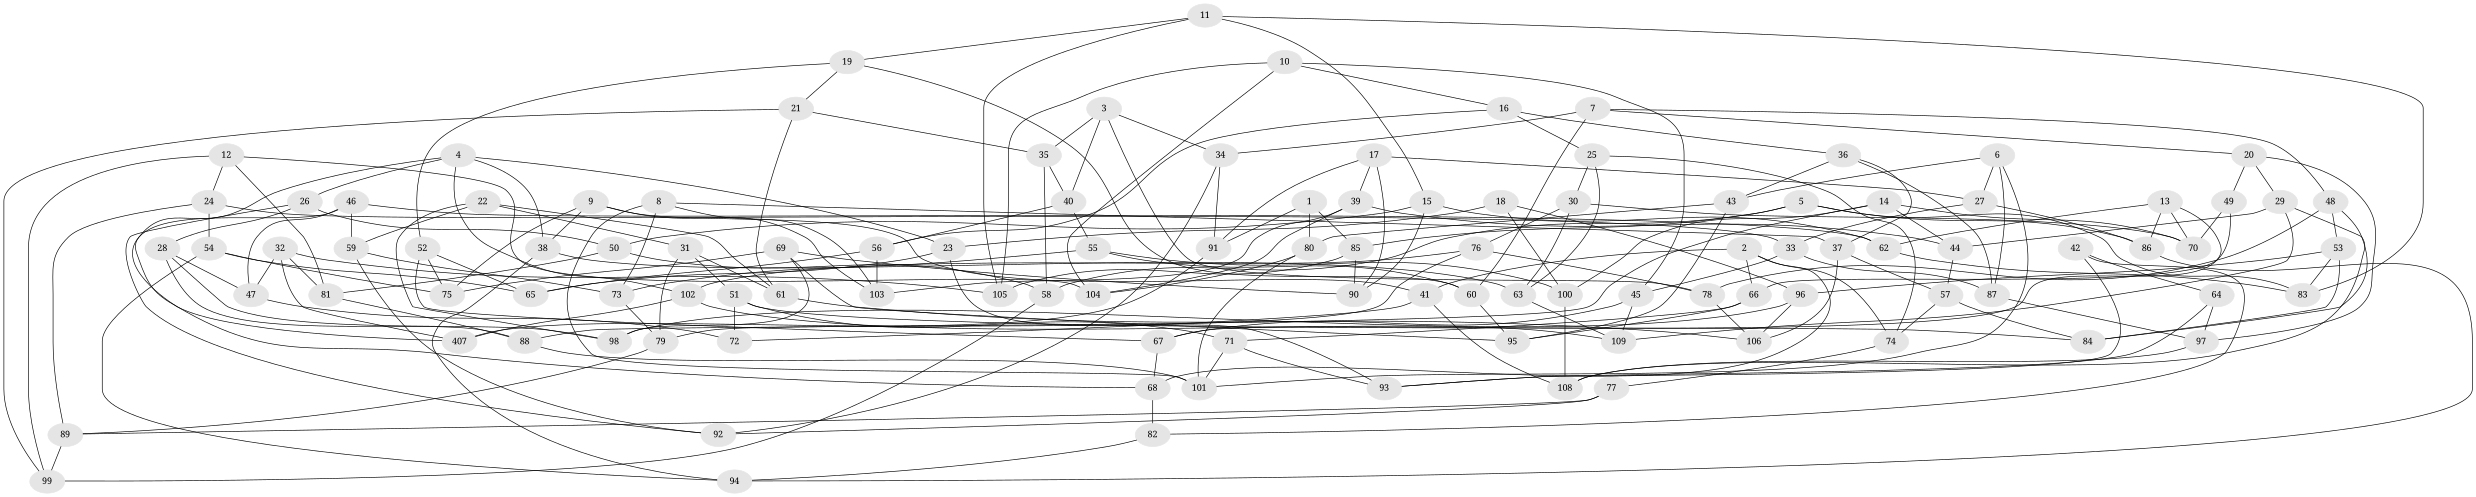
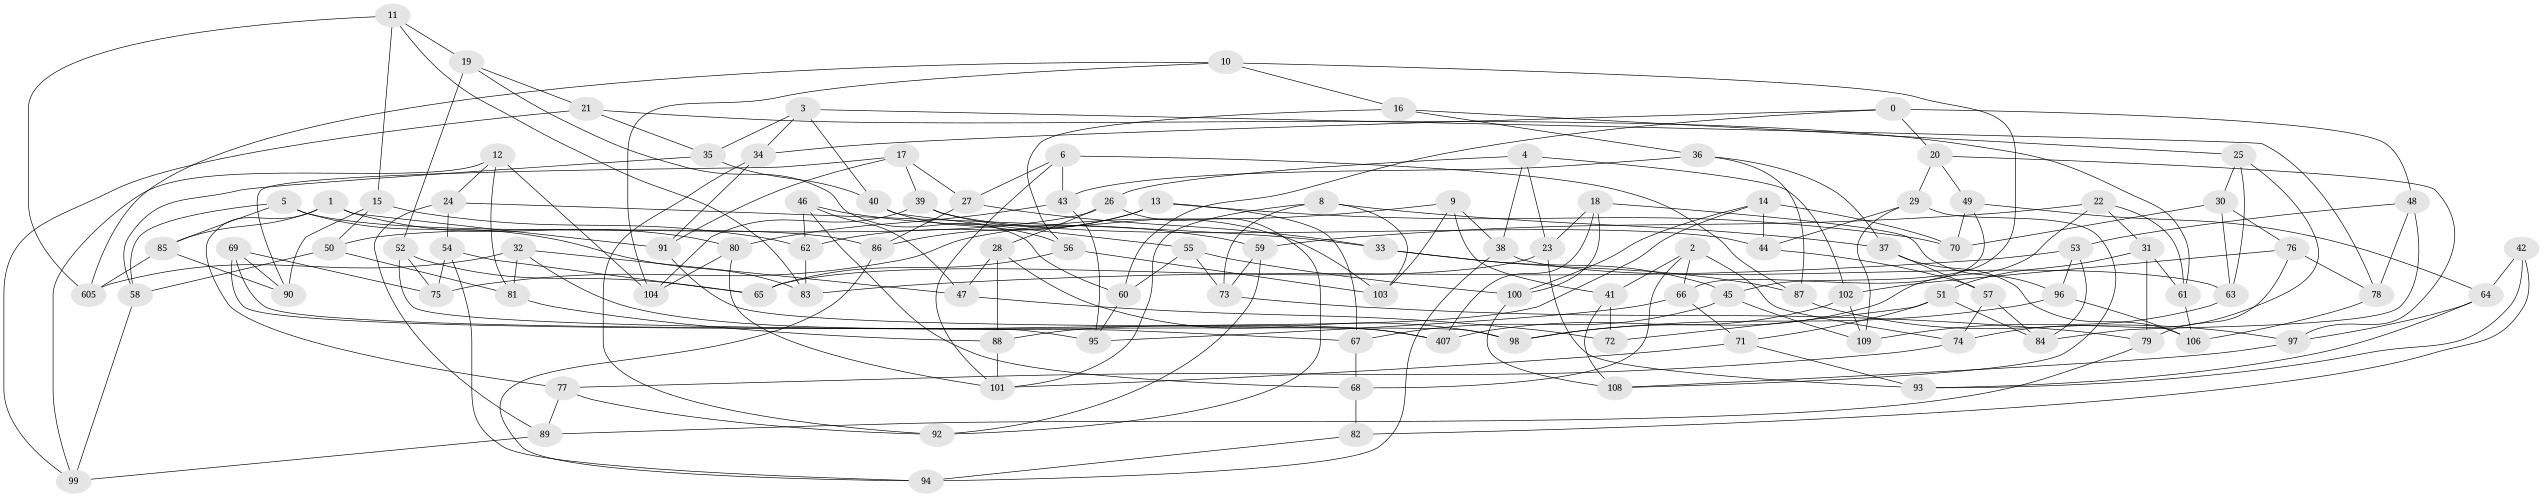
node "7": label "7" -> "0"
edge "49" -- "64": added
edge "4" -- "407": now "18" -- "407"
node "105": label "105" -> "605"
edge "1" -- "77": added
